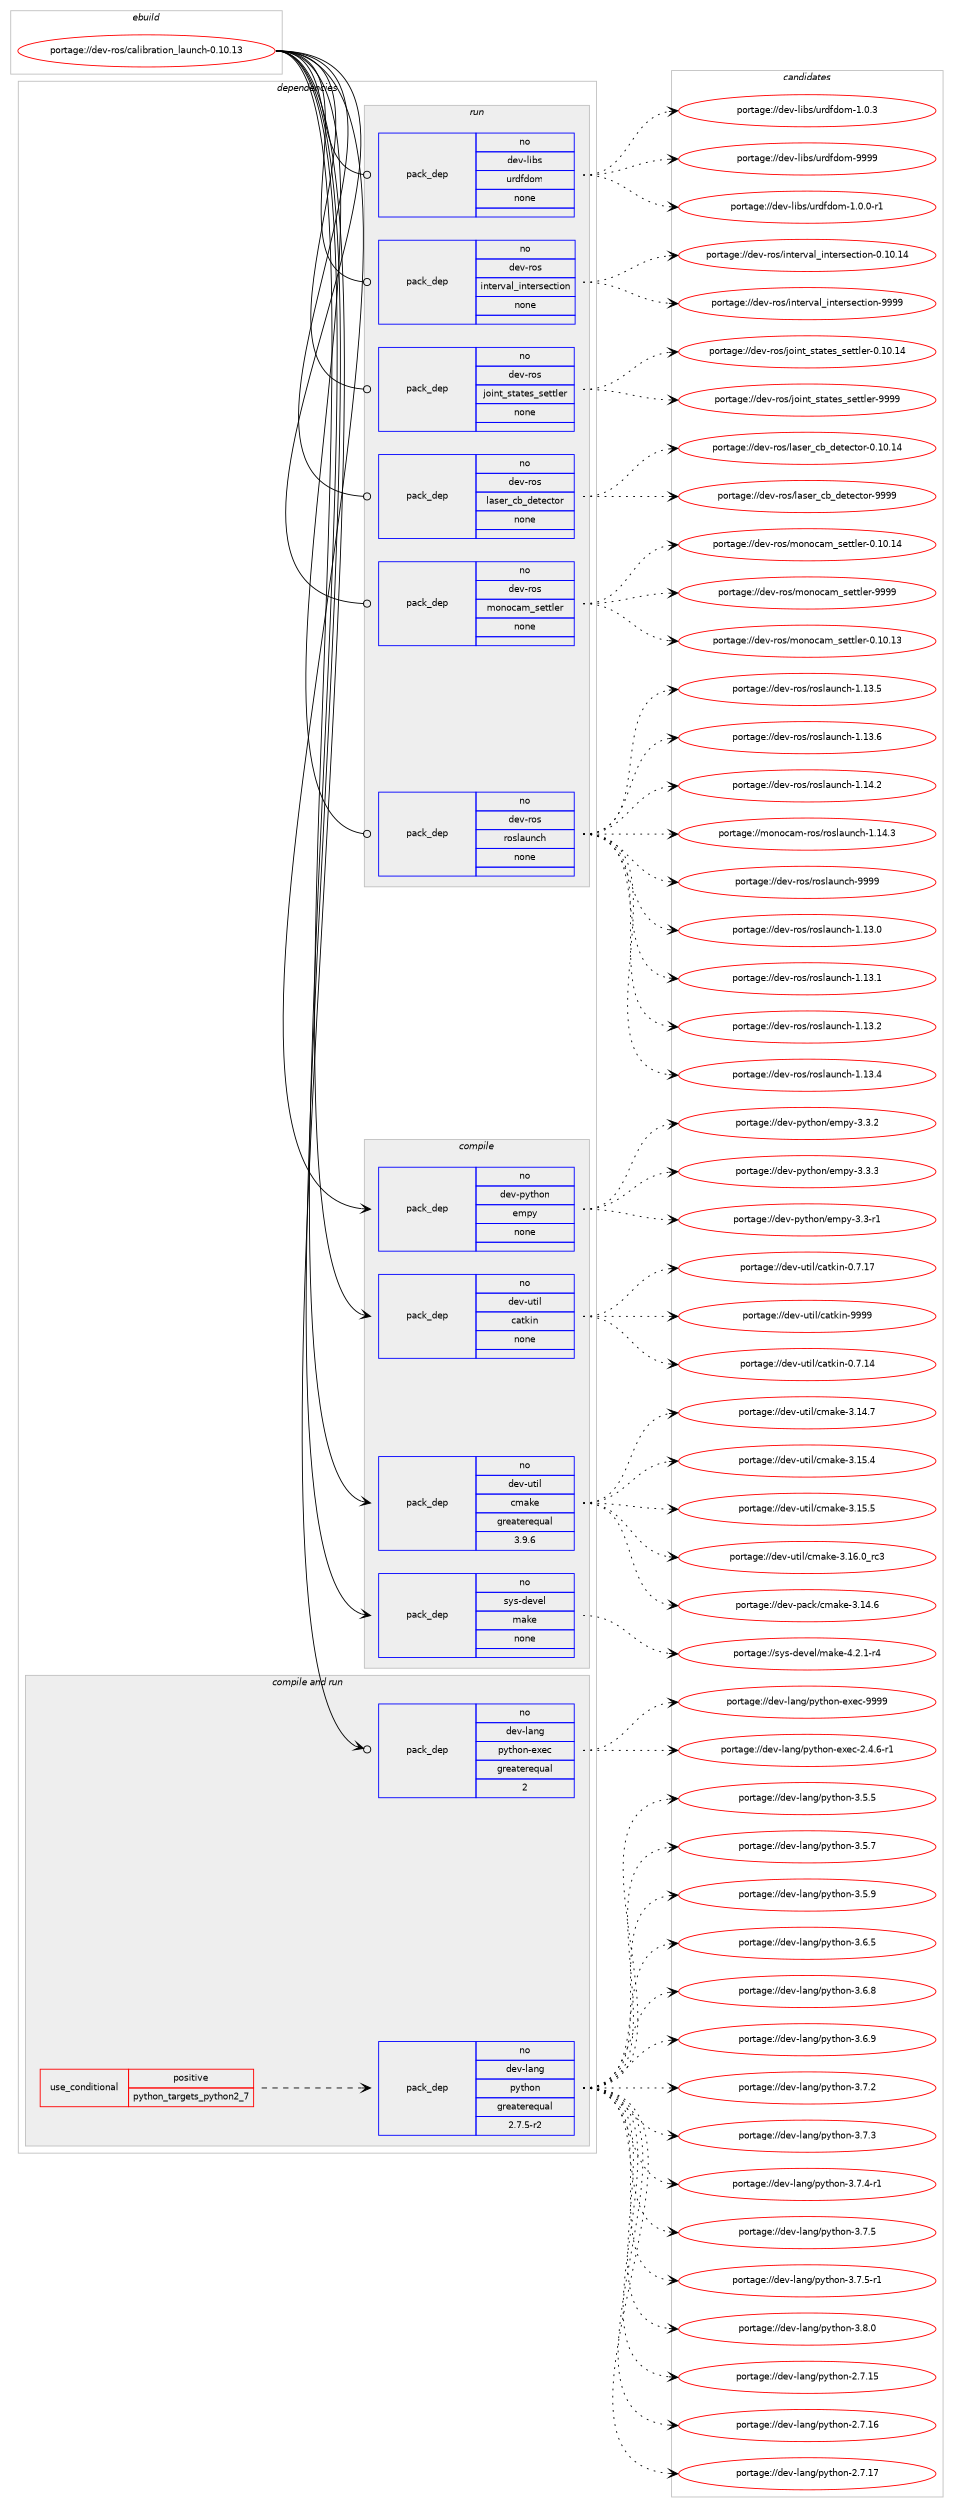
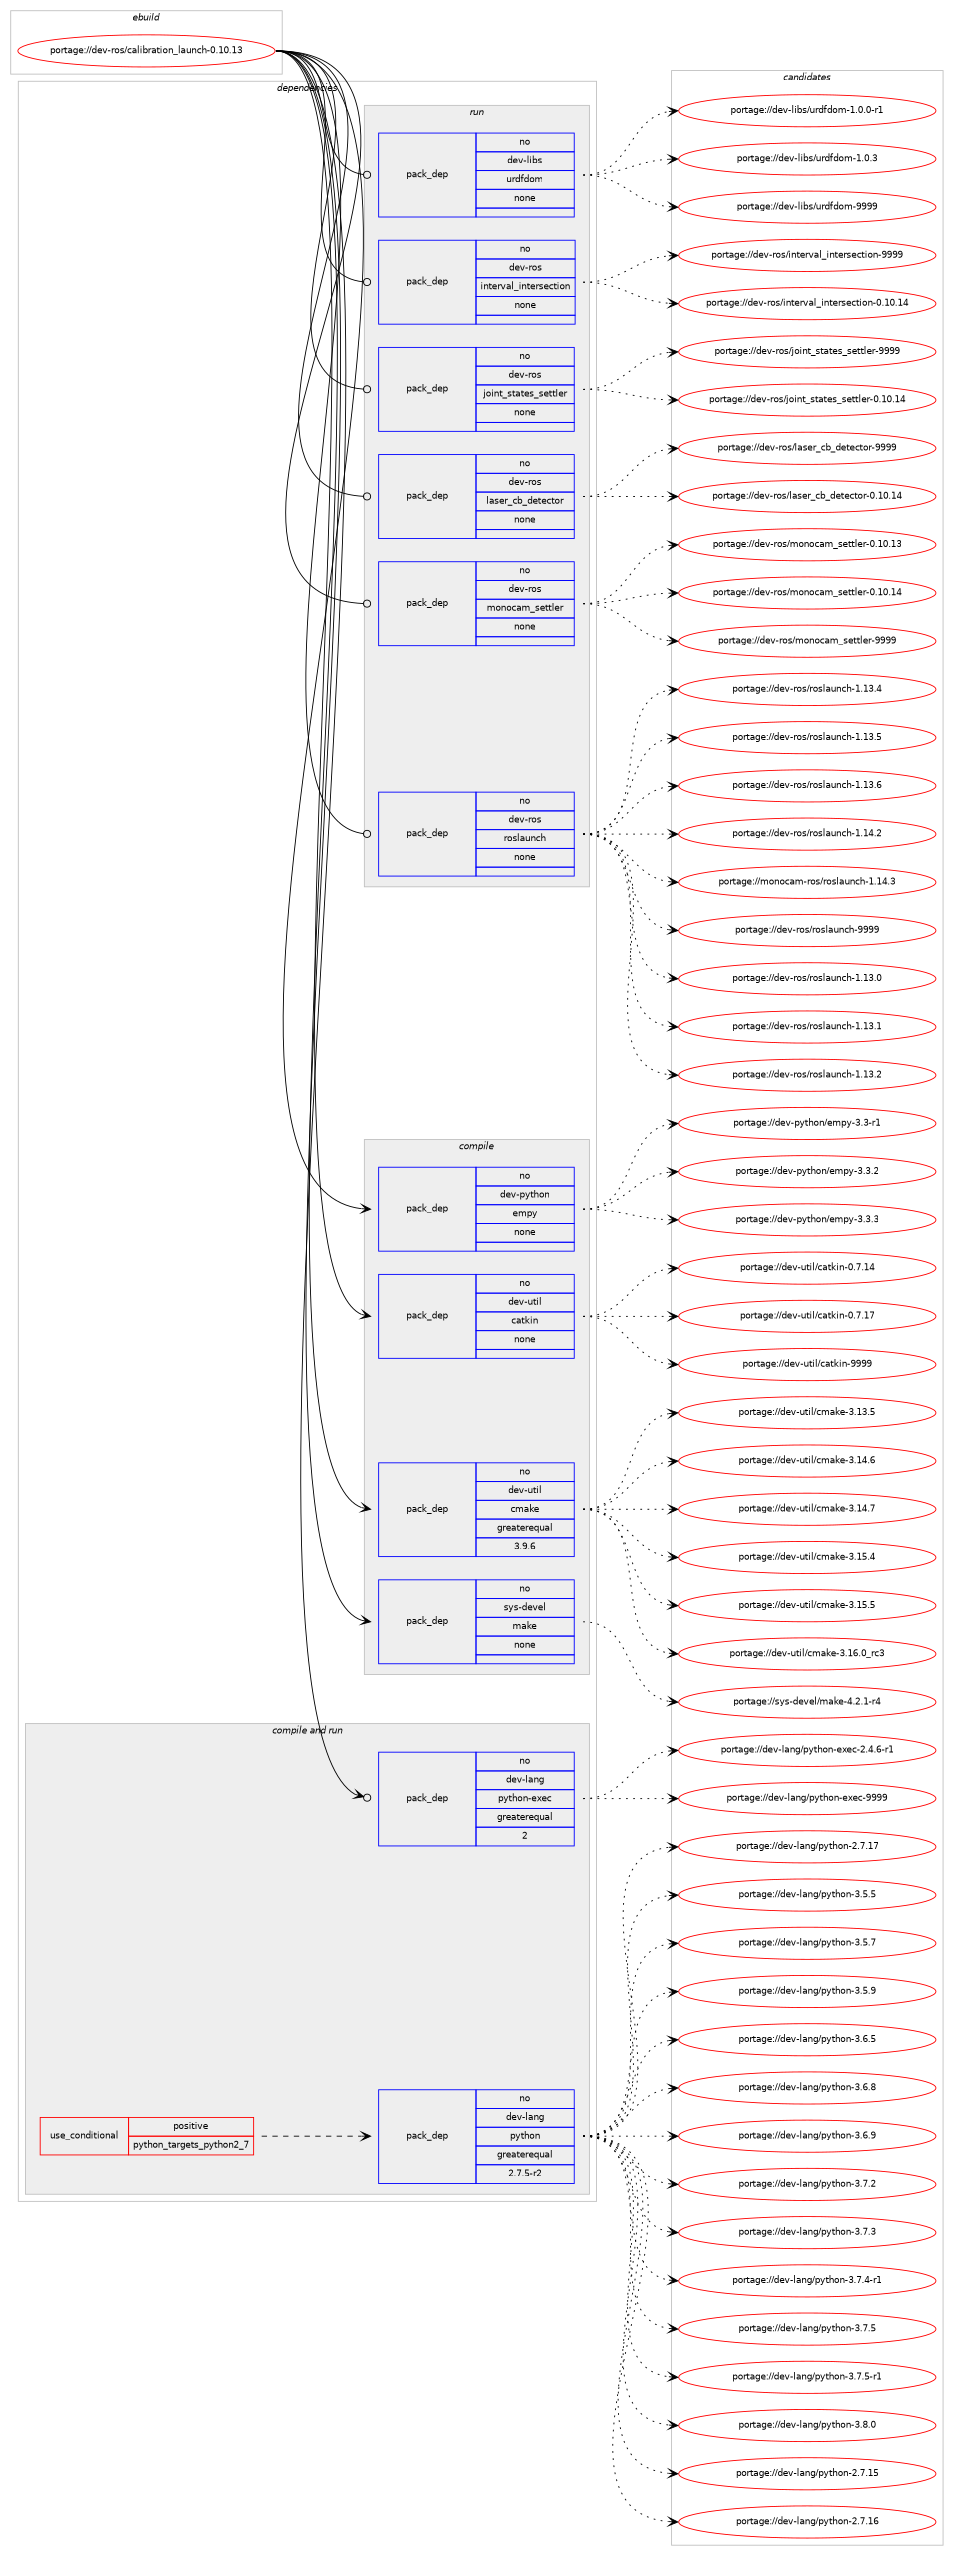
node "portage://dev-util/cmake-3.13.5": added
node "portage://dev-pack/cmake-3.14.6": label "portage://dev-pack/cmake-3.14.6" -> "portage://dev-util/cmake-3.14.6"
